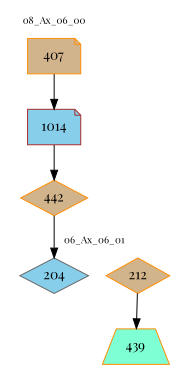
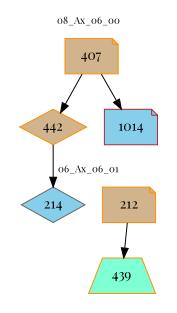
edge "1014" -> "442": now "407" -> "442"
node "204": label "204" -> "214"
node "212": shape diamond -> note
